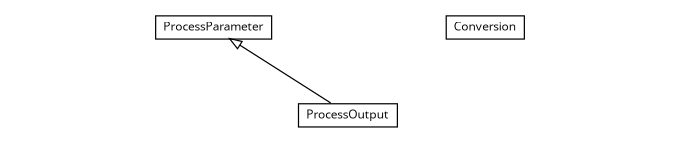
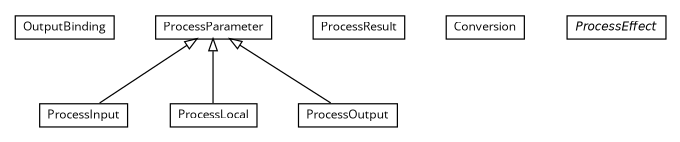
node "OutputBinding": added
node "ProcessResult": added
node "ProcessEffect": added
node "ProcessInput": added
node "ProcessLocal": added
